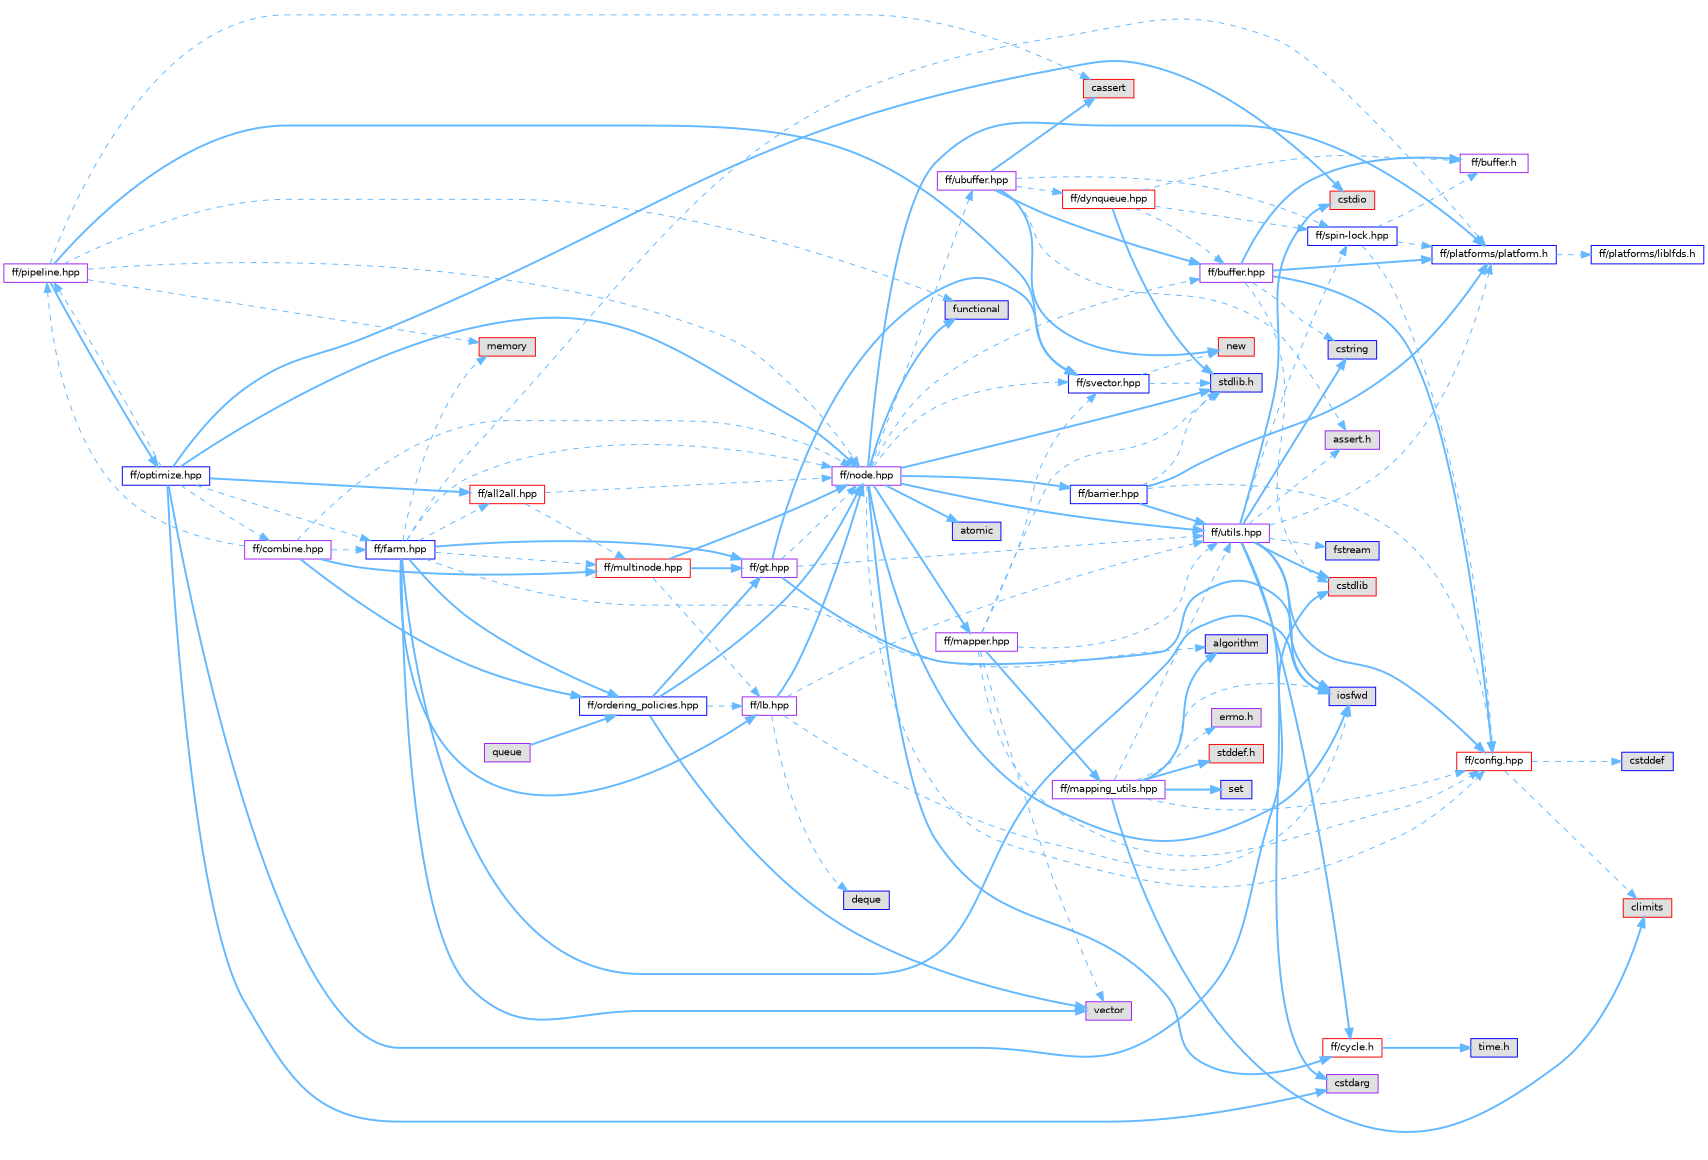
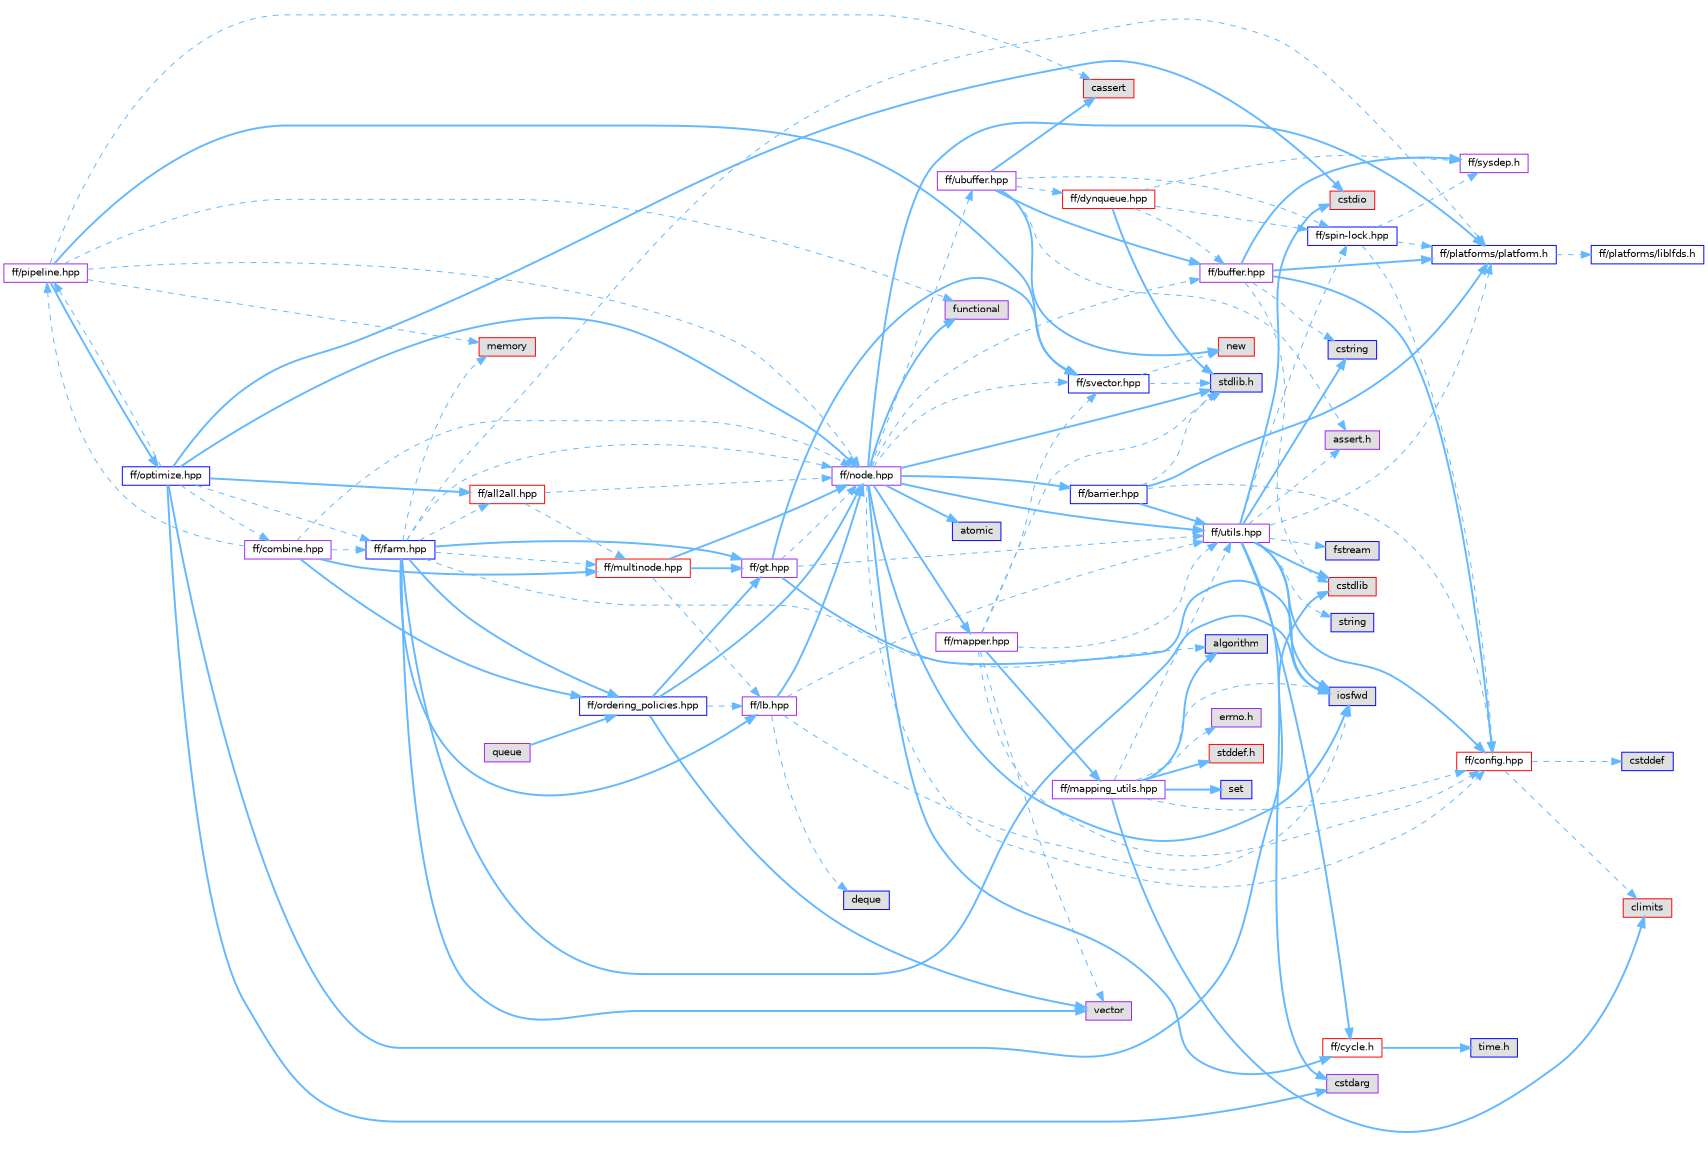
node "ff/buffer.h": label "ff/buffer.h" -> "ff/sysdep.h"
node "functional": color blue -> purple
node "string": added
